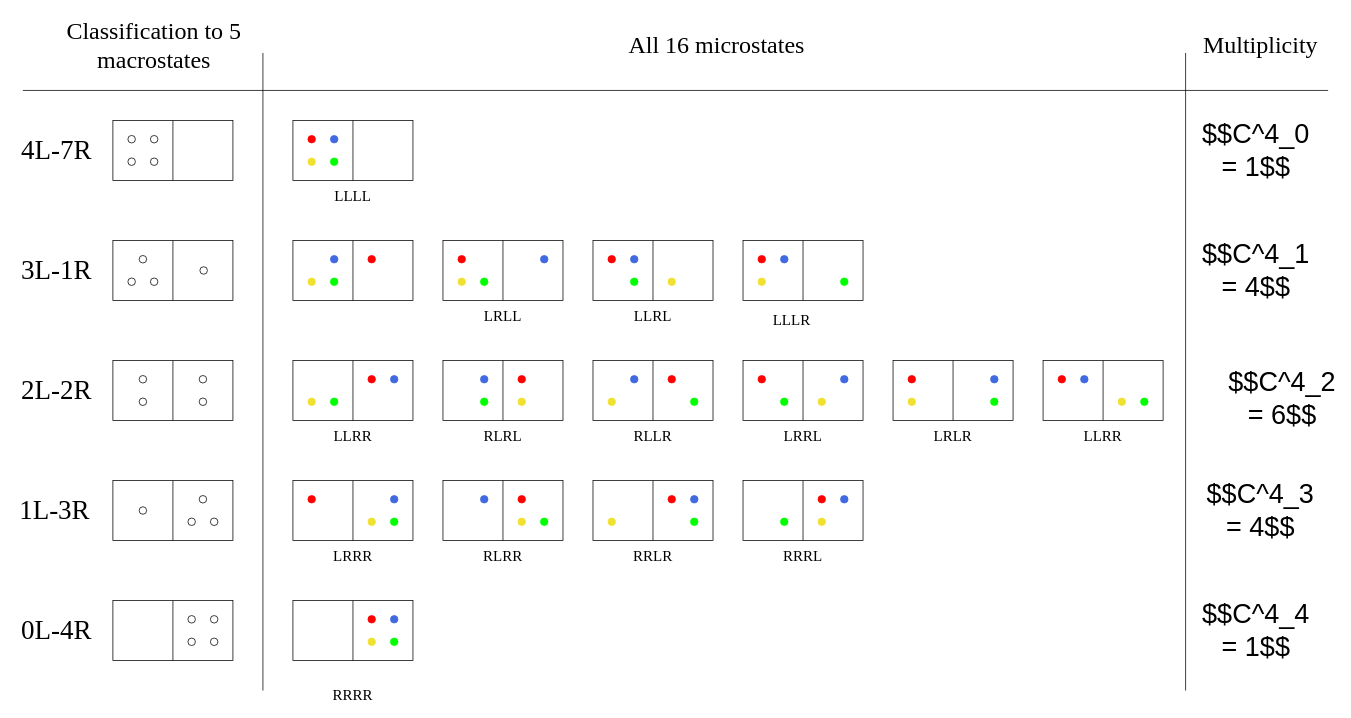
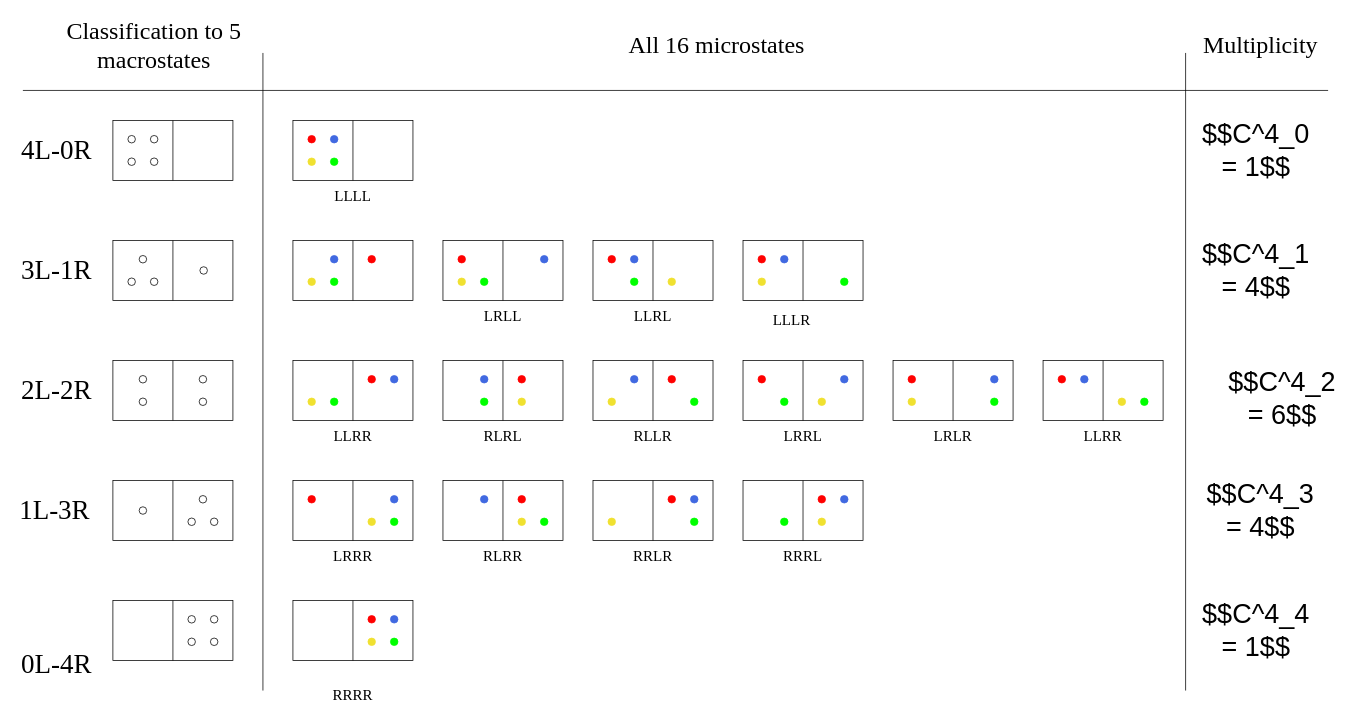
node "4L-7R": label "4L-7R" -> "4L-0R"
node "0L-4R": moved (57, 630) -> (57, 664)
